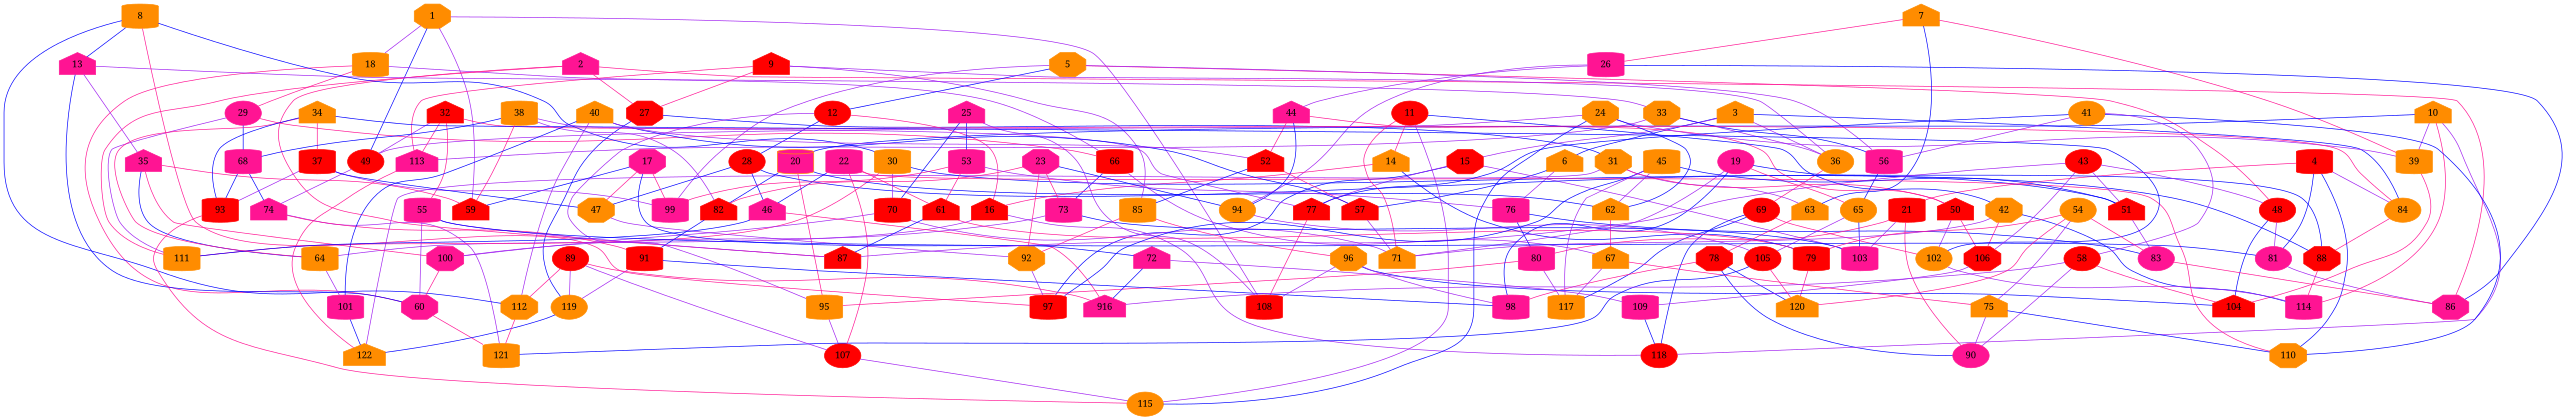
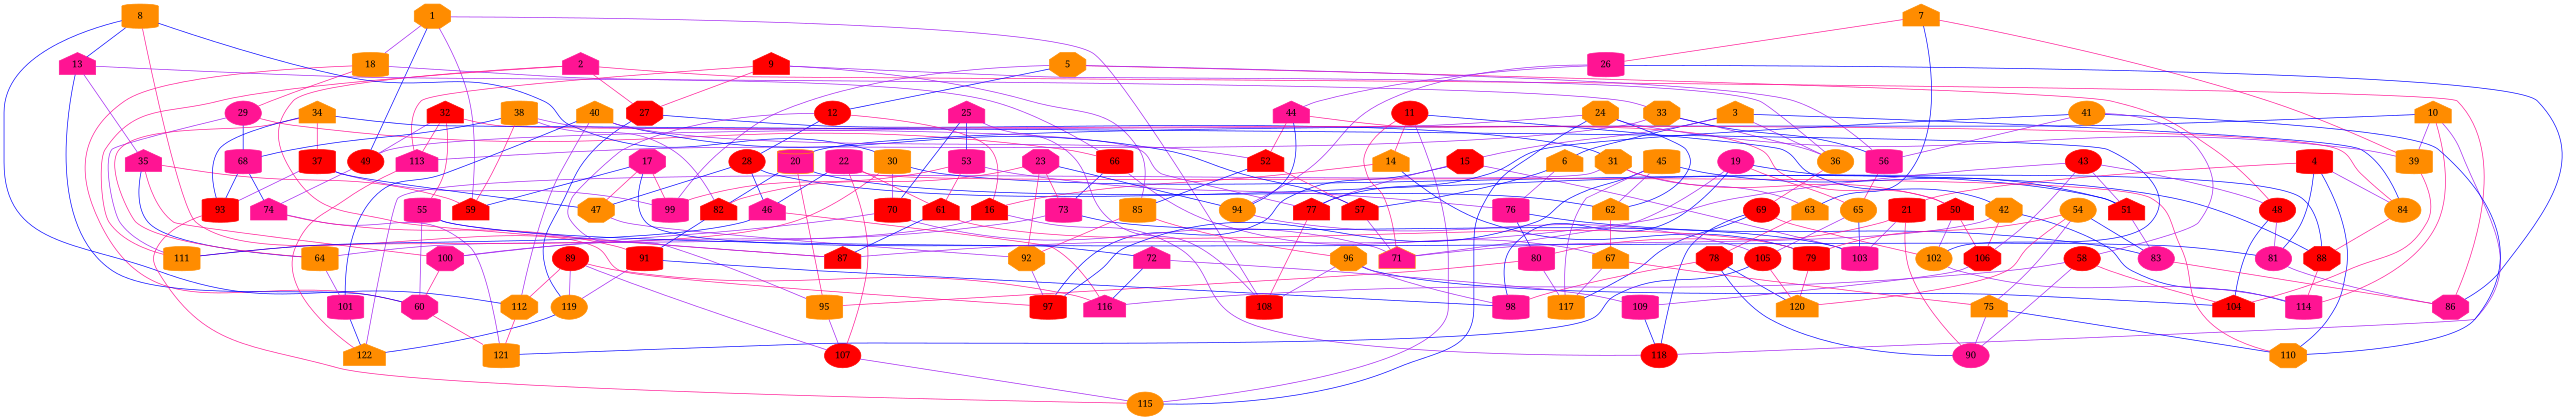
edge "56" -- "65": color blue -> deeppink
edge "54" -- "83": color deeppink -> blue
node "71": fillcolor darkorange -> deeppink
node "916": label "916" -> "116"
